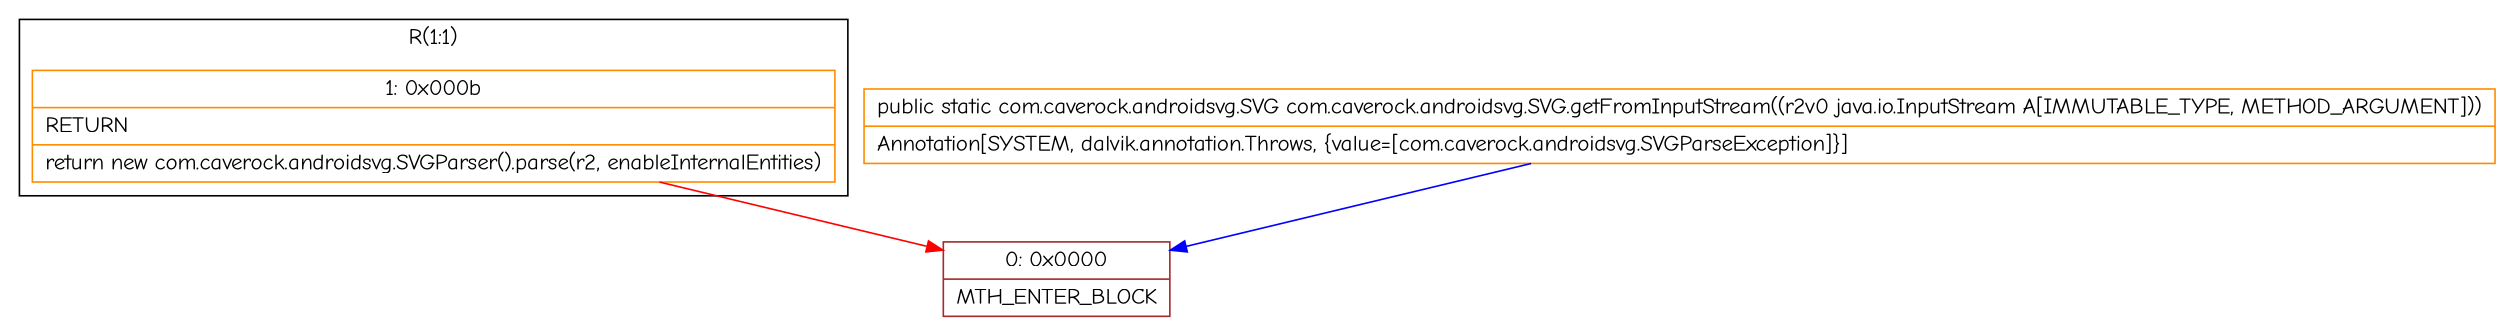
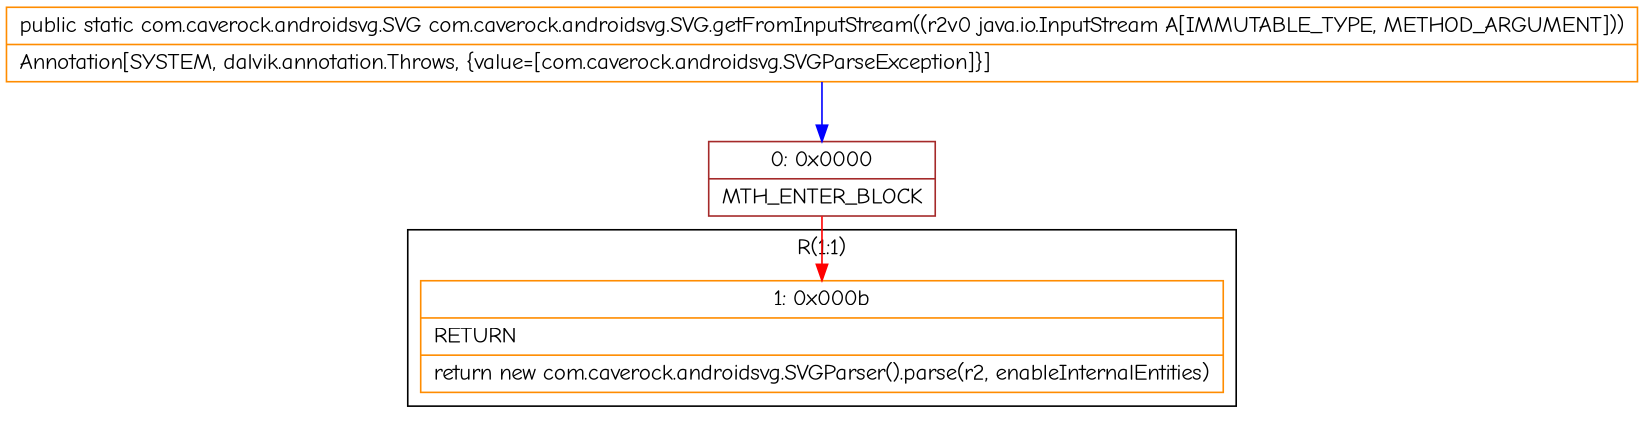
edge "1: 0x000b" -> "0: 0x0000": reversed
